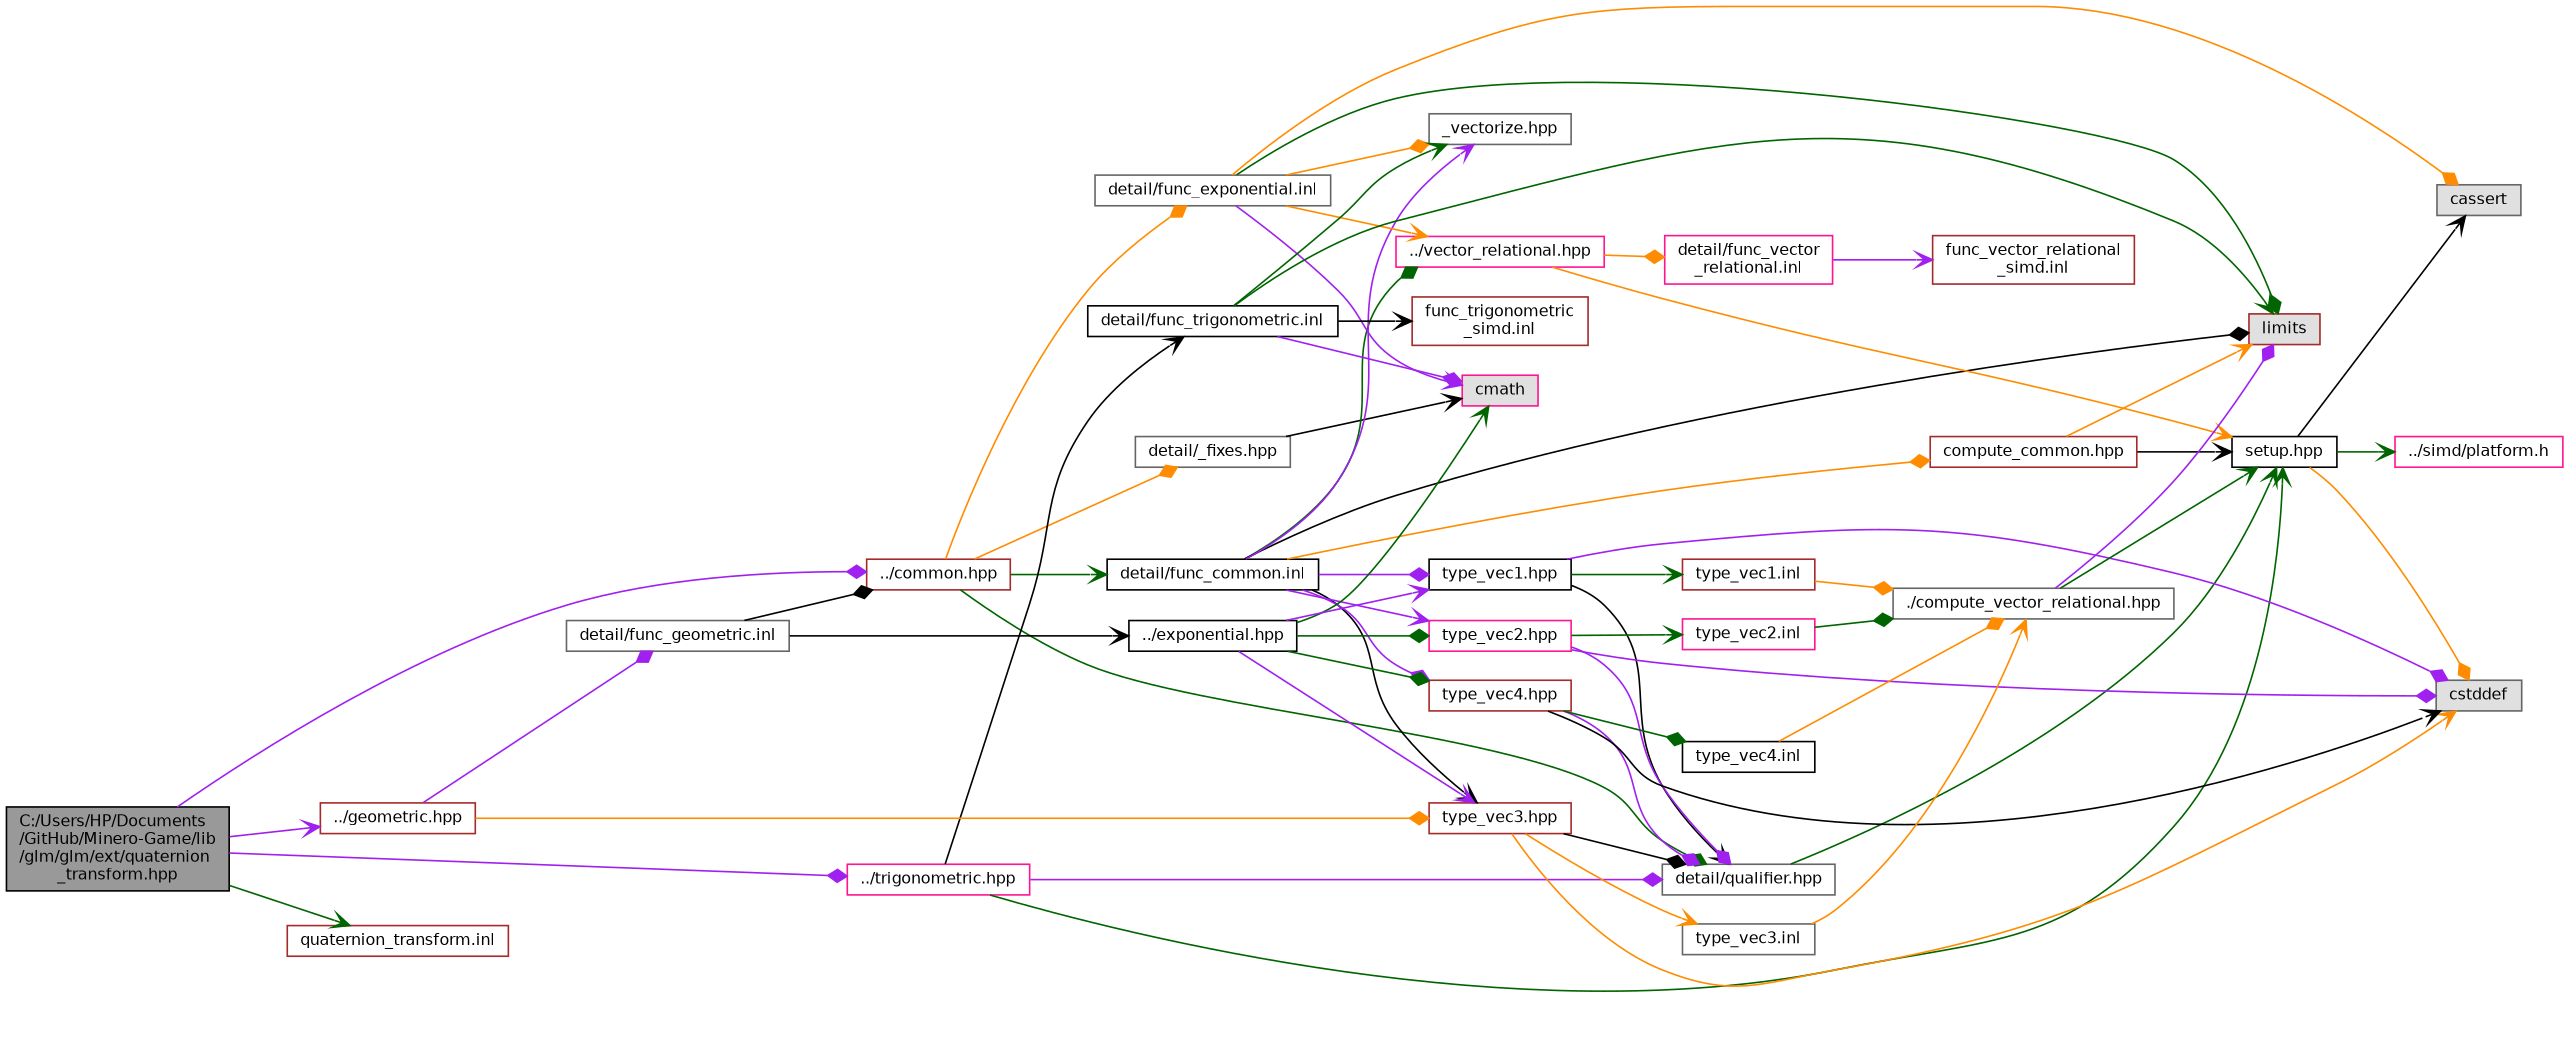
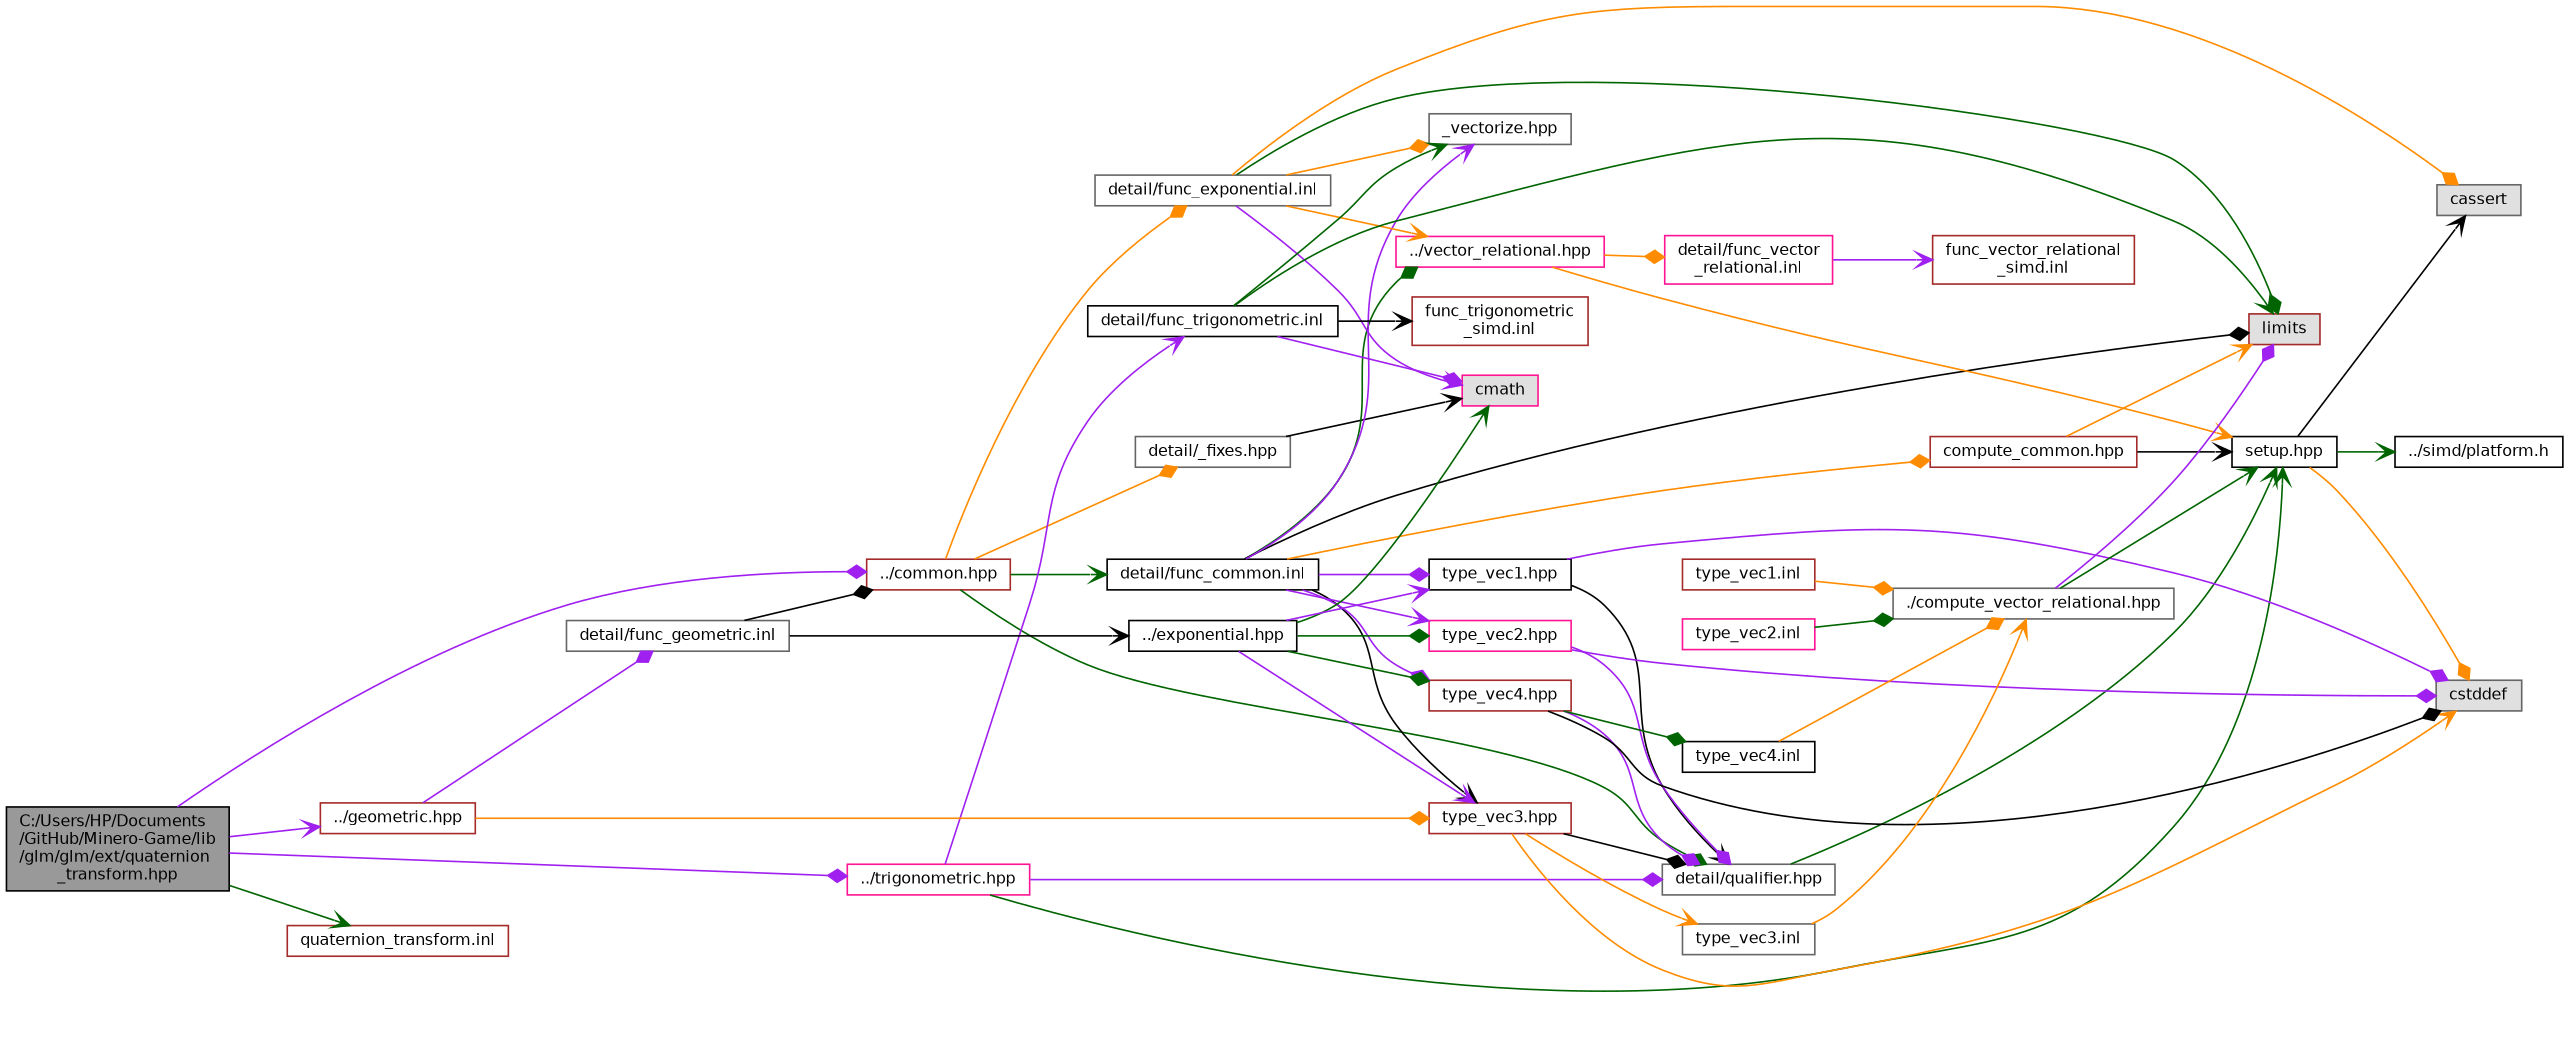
node "../simd/platform.h": color deeppink -> black
edge "type_vec1.hpp" -> "type_vec1.inl": removed
edge "../trigonometric.hpp" -> "detail/func_trigonometric.inl": color black -> purple
edge "type_vec2.hpp" -> "type_vec2.inl": removed
edge "type_vec4.hpp" -> "cstddef": arrowhead vee -> diamond
